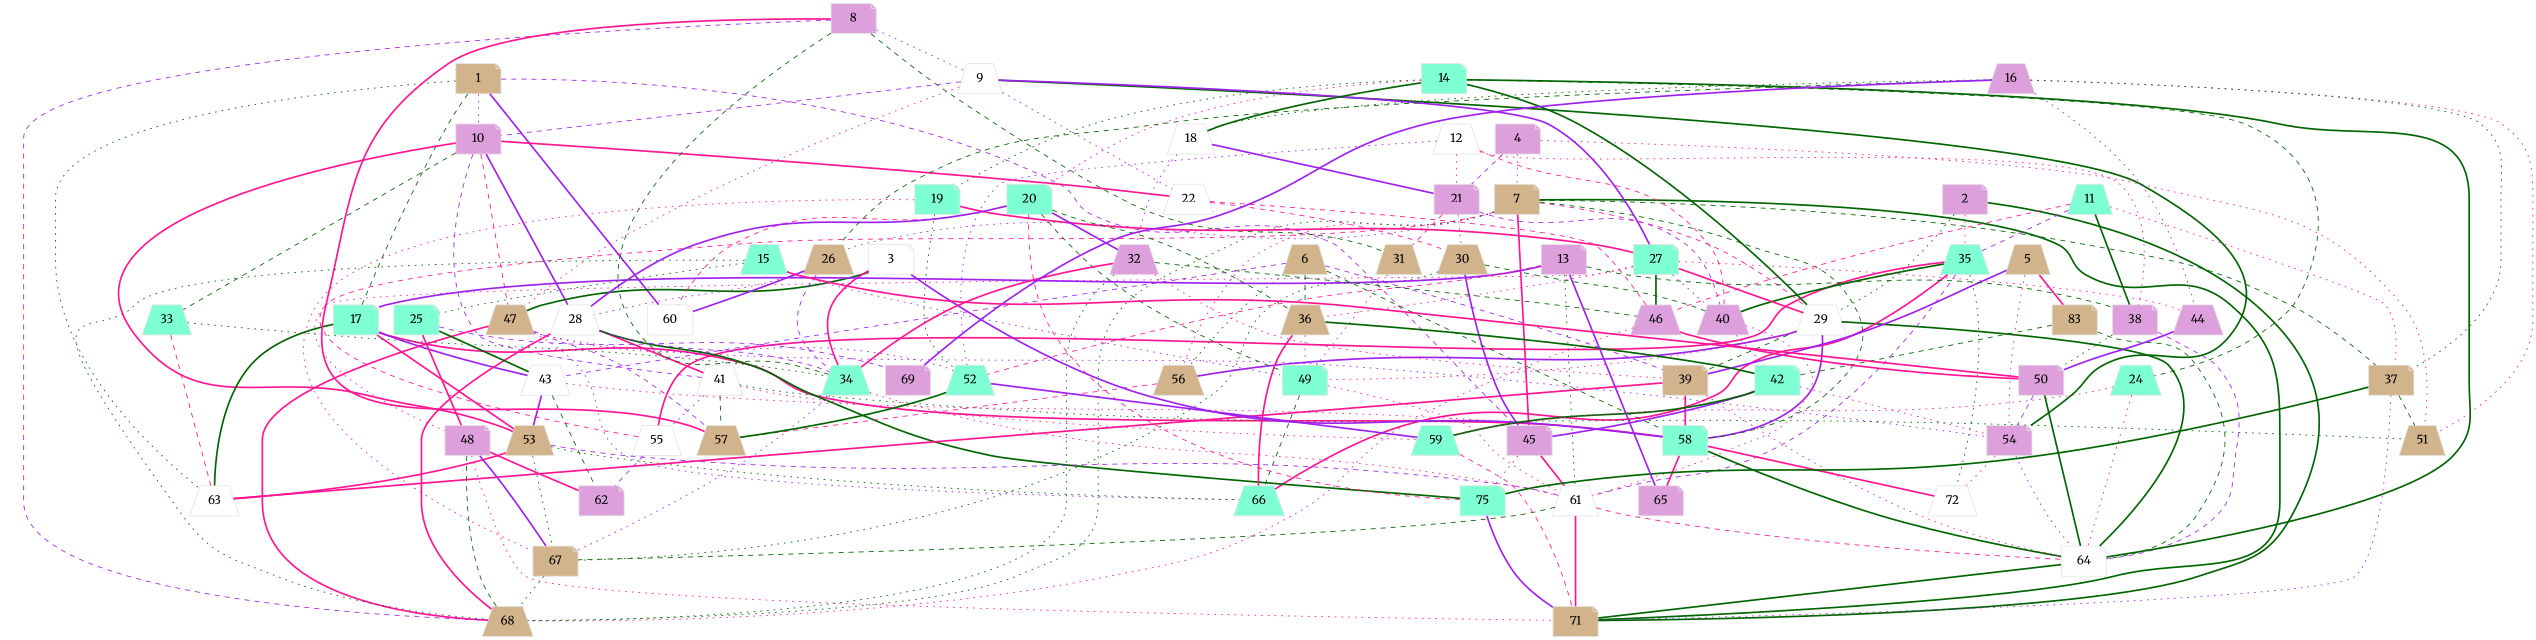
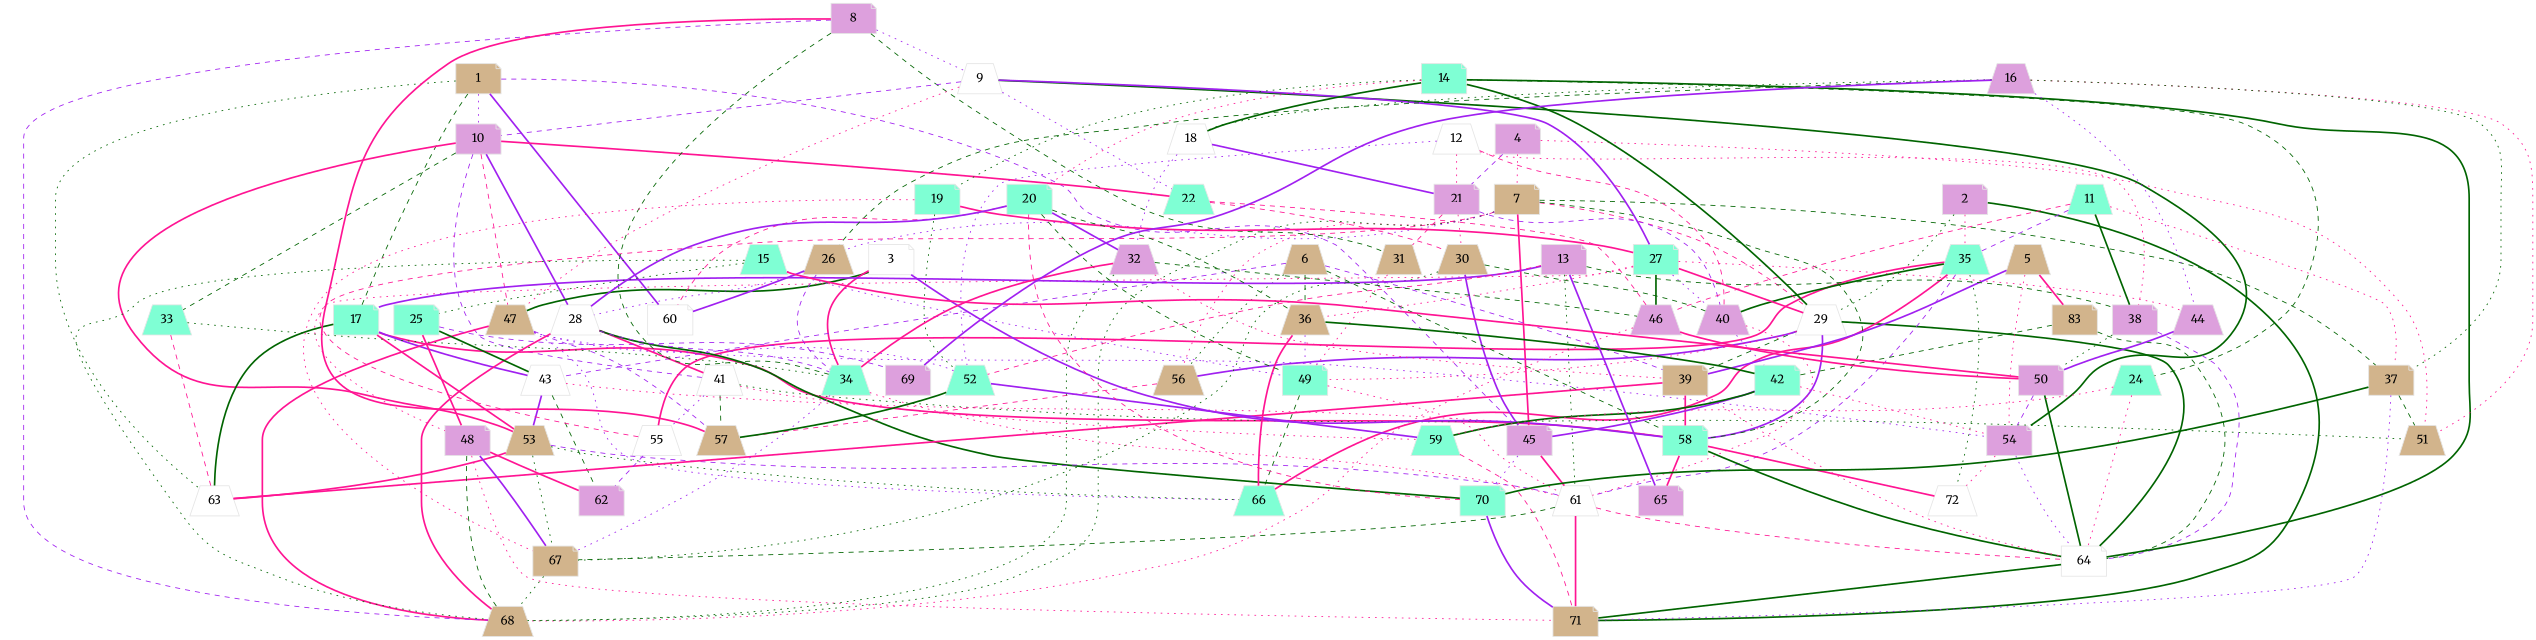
node "22": fillcolor white -> aquamarine
edge "7" -- "71": removed
node "75": label "75" -> "70"
